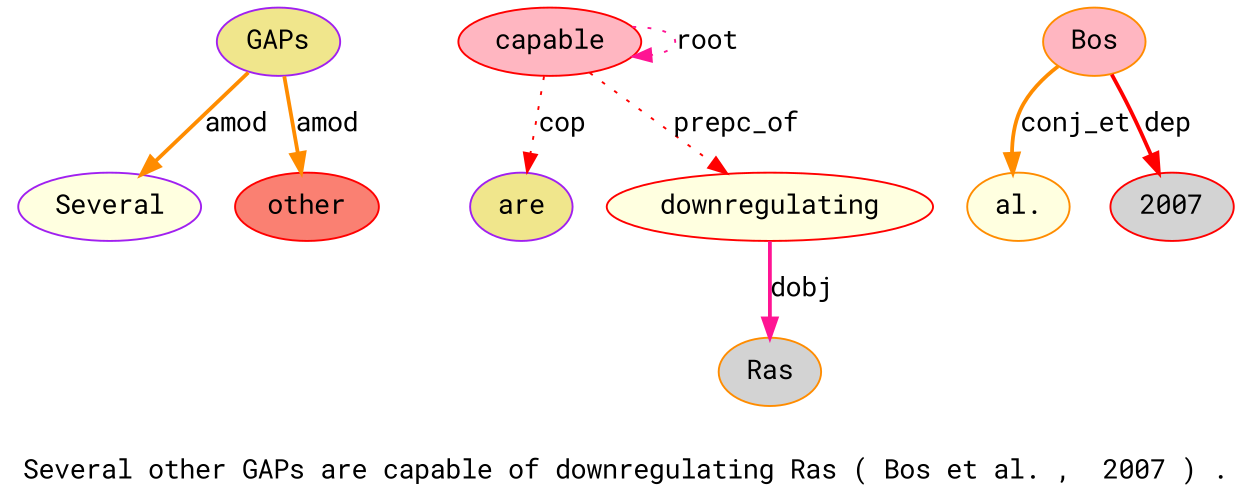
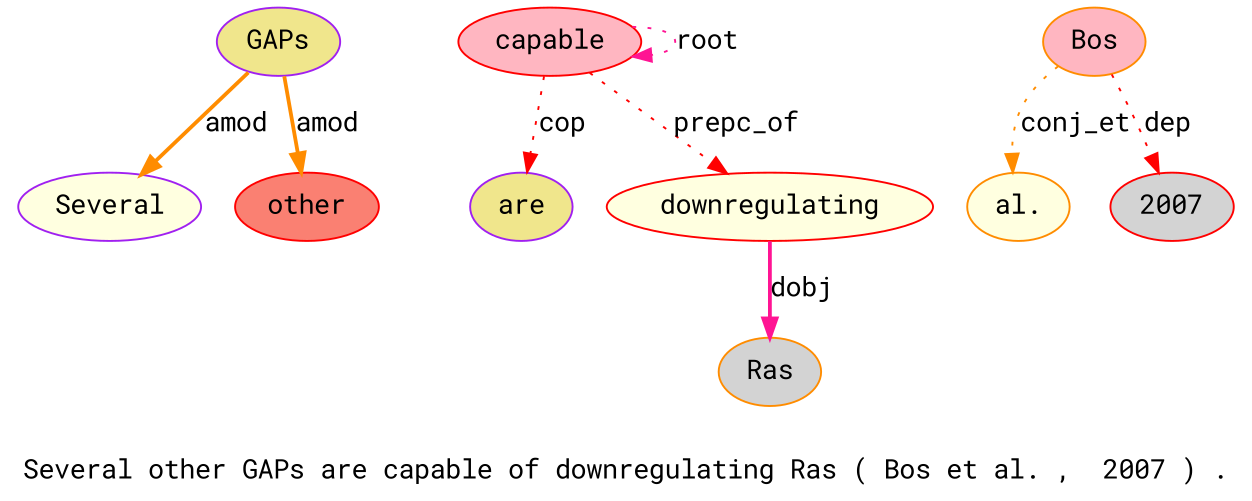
edge "Bos" -> "al.": style bold -> dotted
edge "Bos" -> "2007": style bold -> dotted
